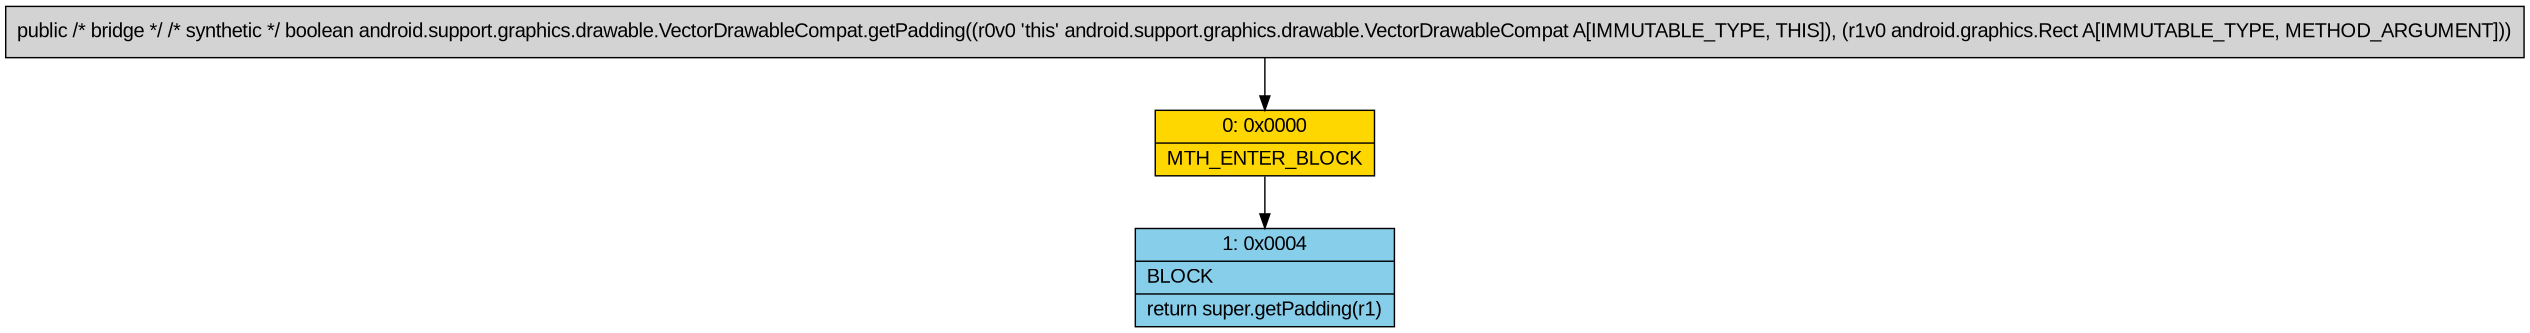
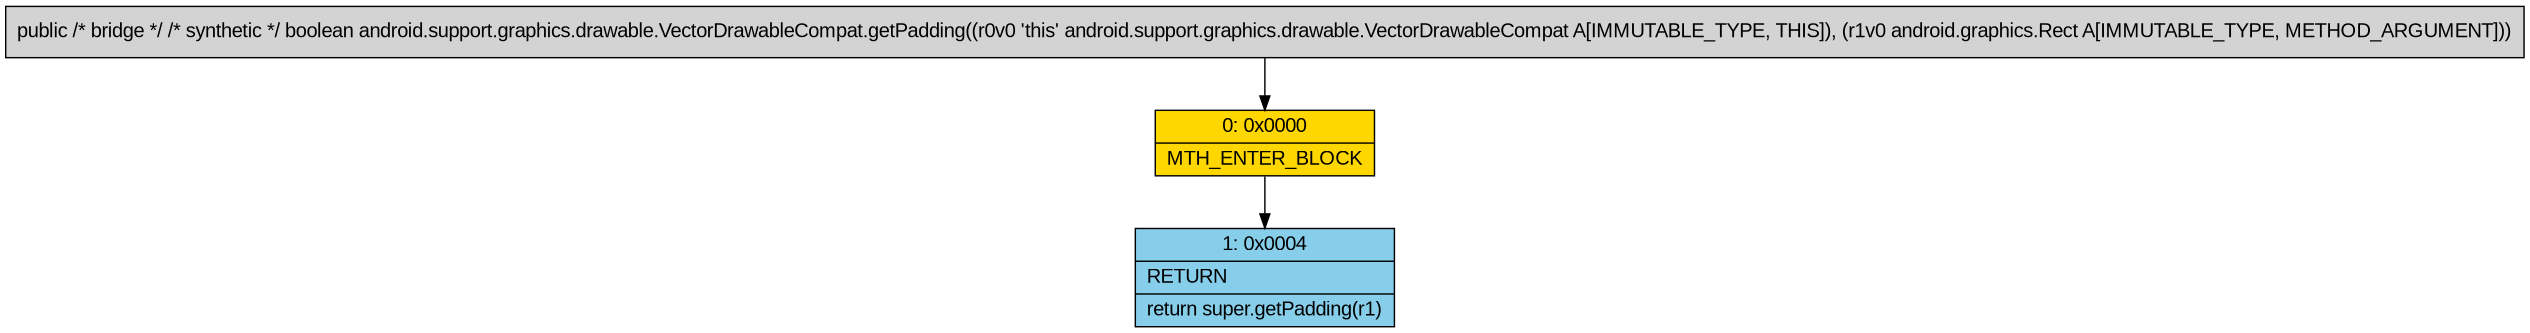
node "1: 0x0004": text "BLOCK" -> "RETURN"
